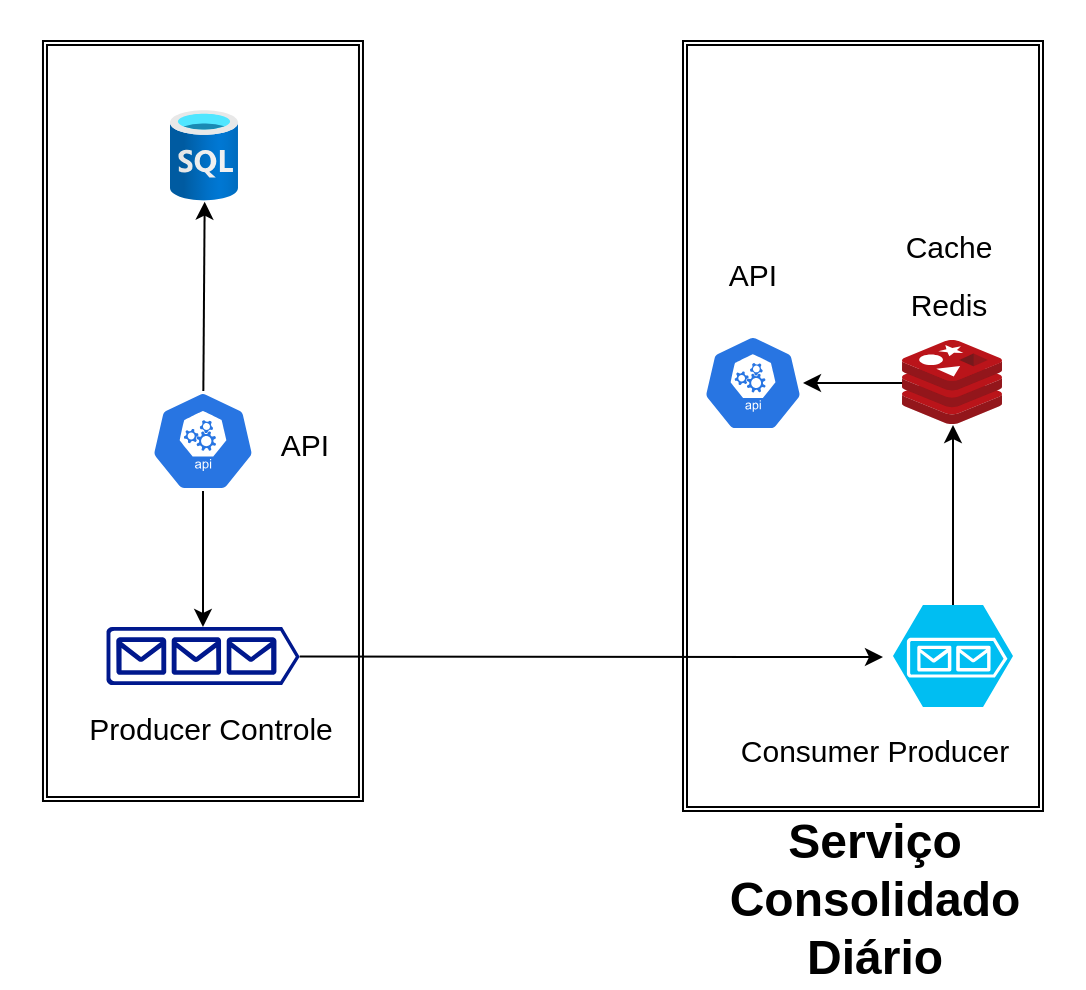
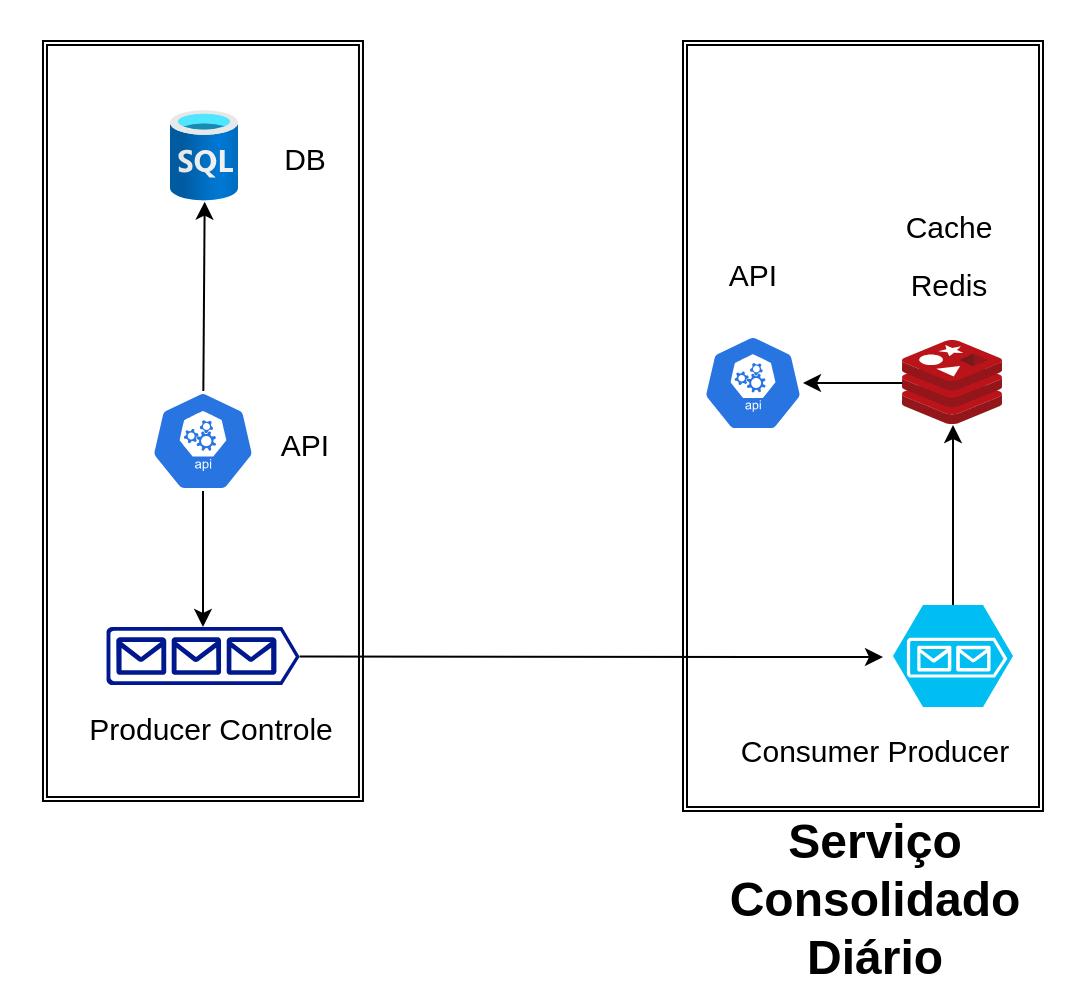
node "DB": added
node "Cache Redis": moved (949, 271) -> (949, 251)
